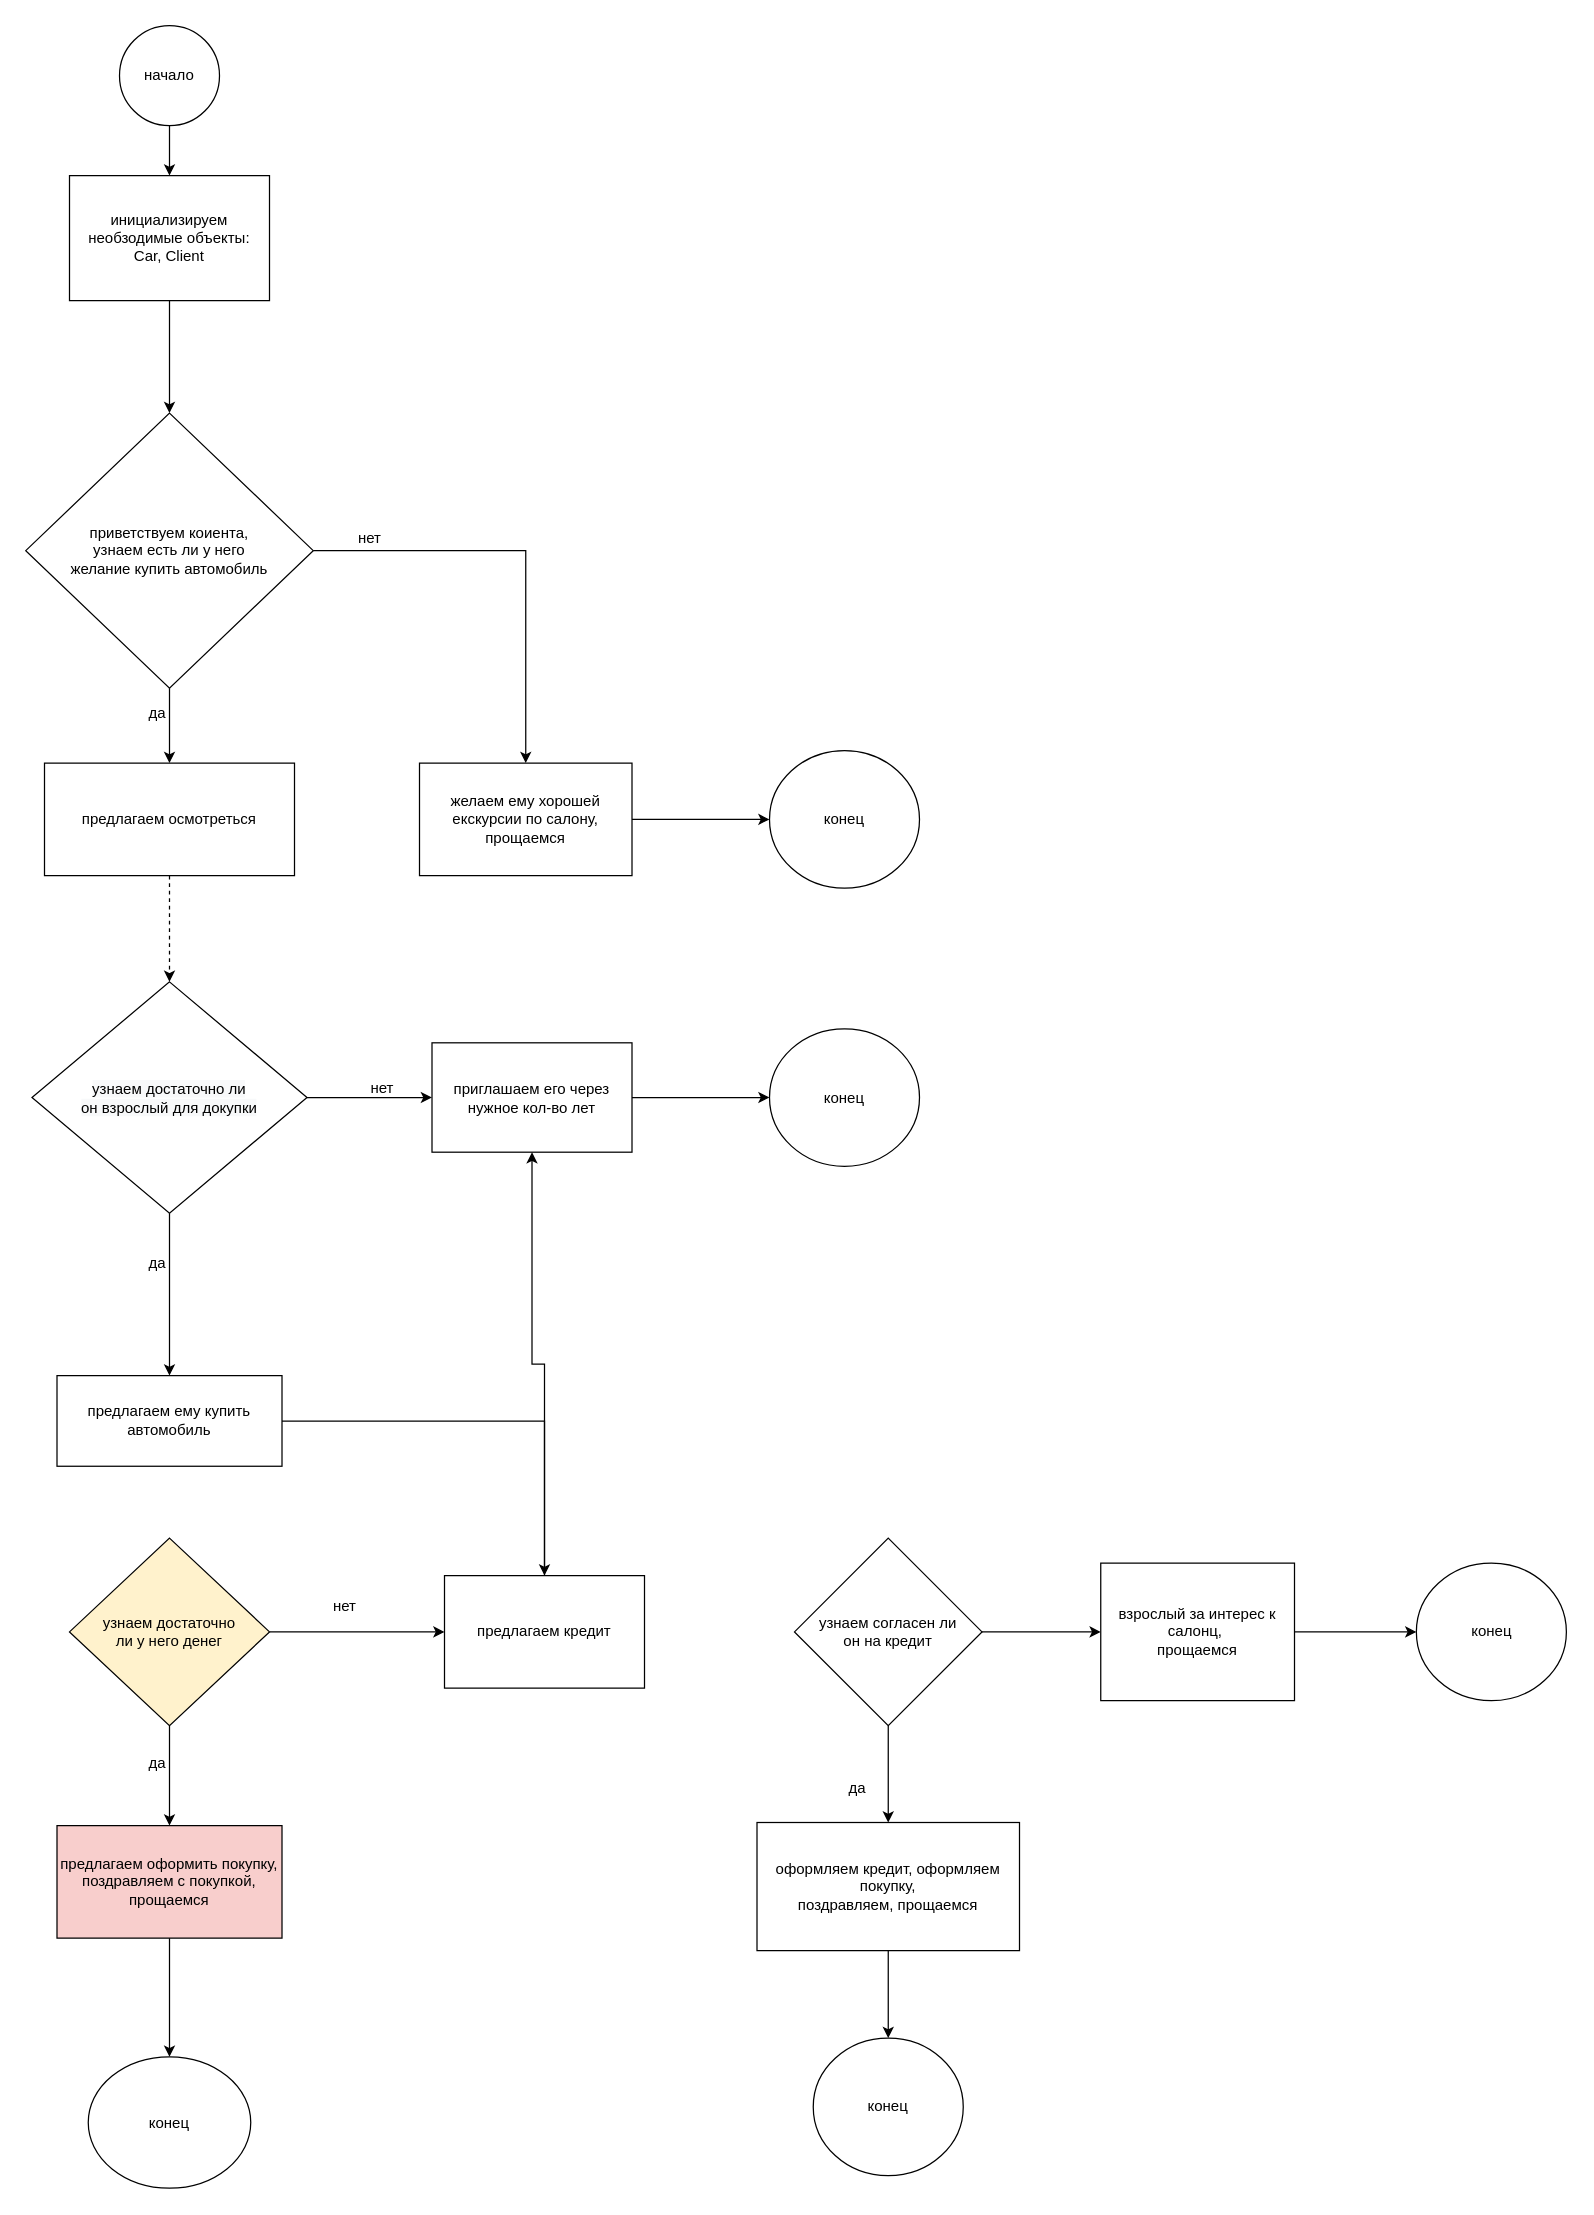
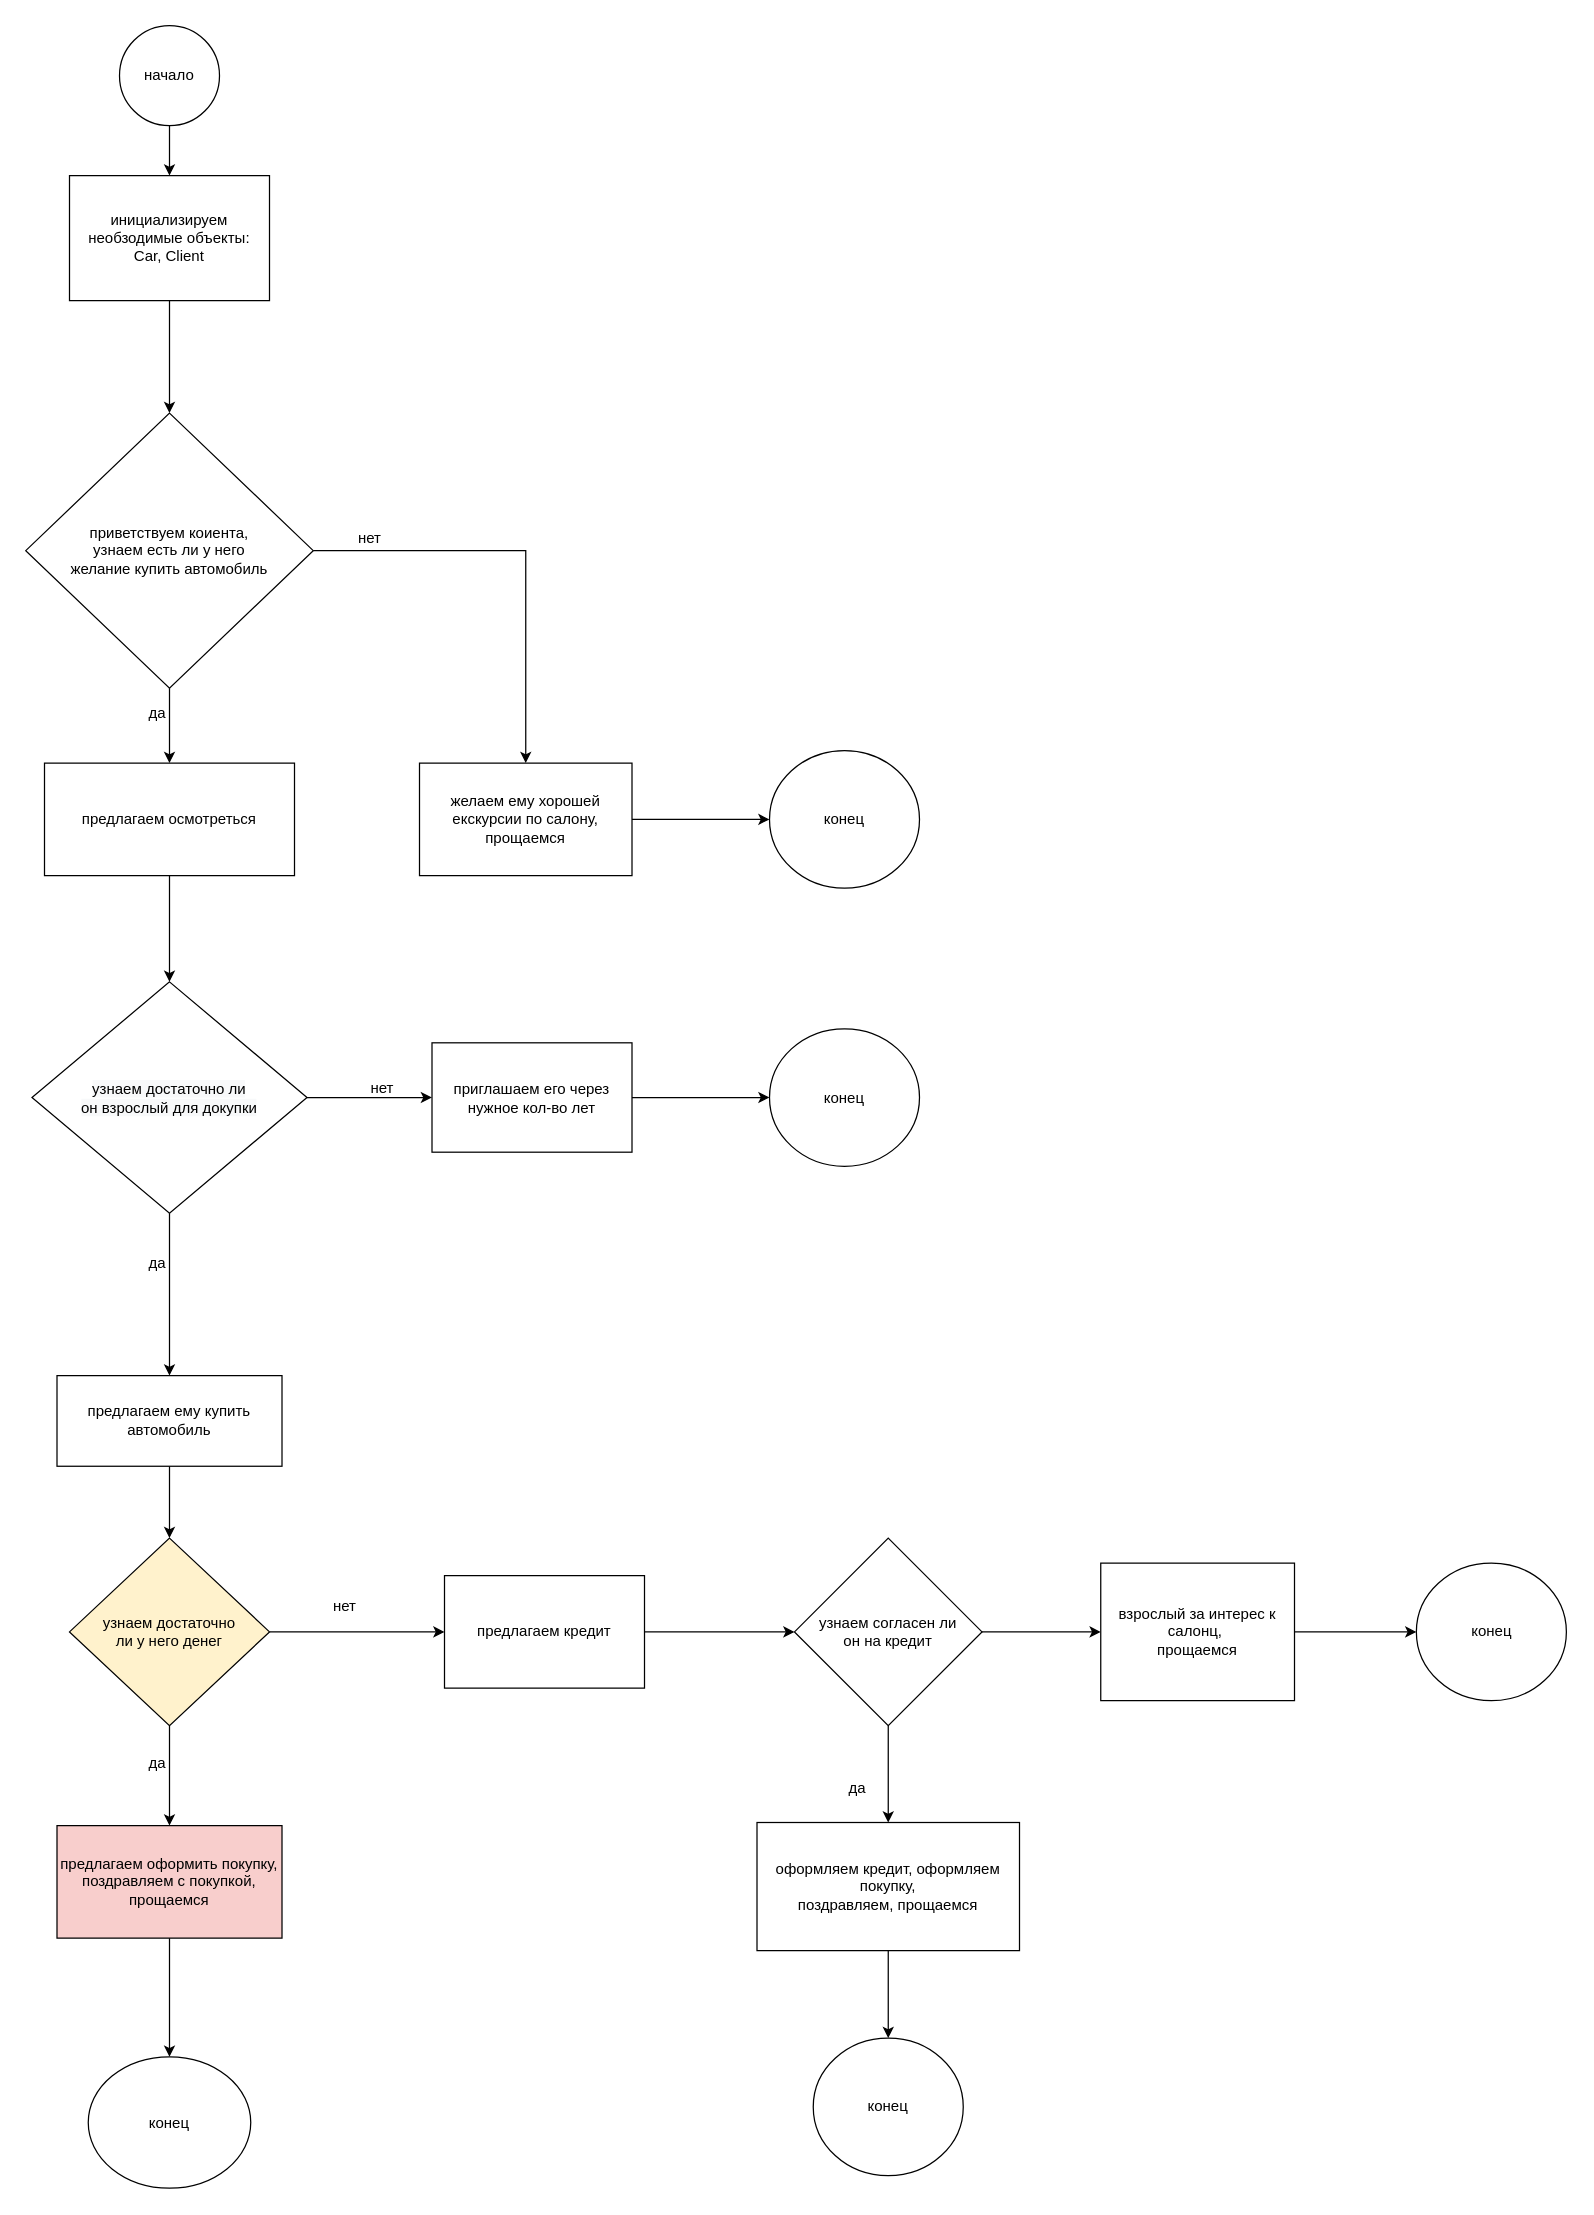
edge "предлагаем осмотреться" -> "узнаем достаточно лион взрослый для докупки": style dashed -> solid
edge "предлагаем кредит" -> "приглашаем его через нужное кол-во лет": now "предлагаем кредит" -> "узнаем согласен ли он на кредит"
edge "предлагаем ему купить автомобиль" -> "предлагаем кредит": now "предлагаем ему купить автомобиль" -> "узнаем достаточно ли у него денег"
